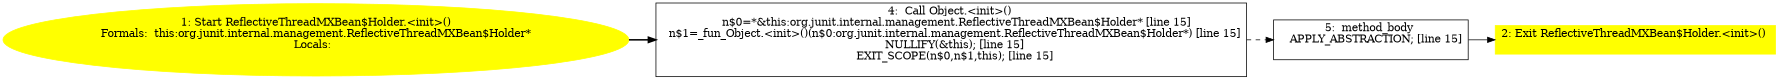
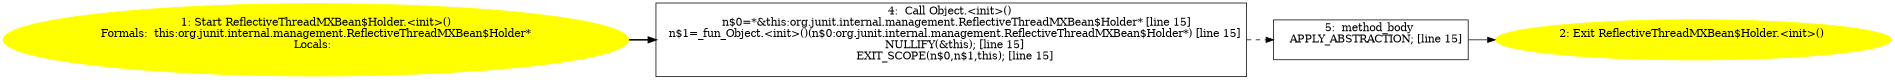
node "2: Exit ReflectiveThreadMXBean$Holder.<init>()": shape box -> ellipse
